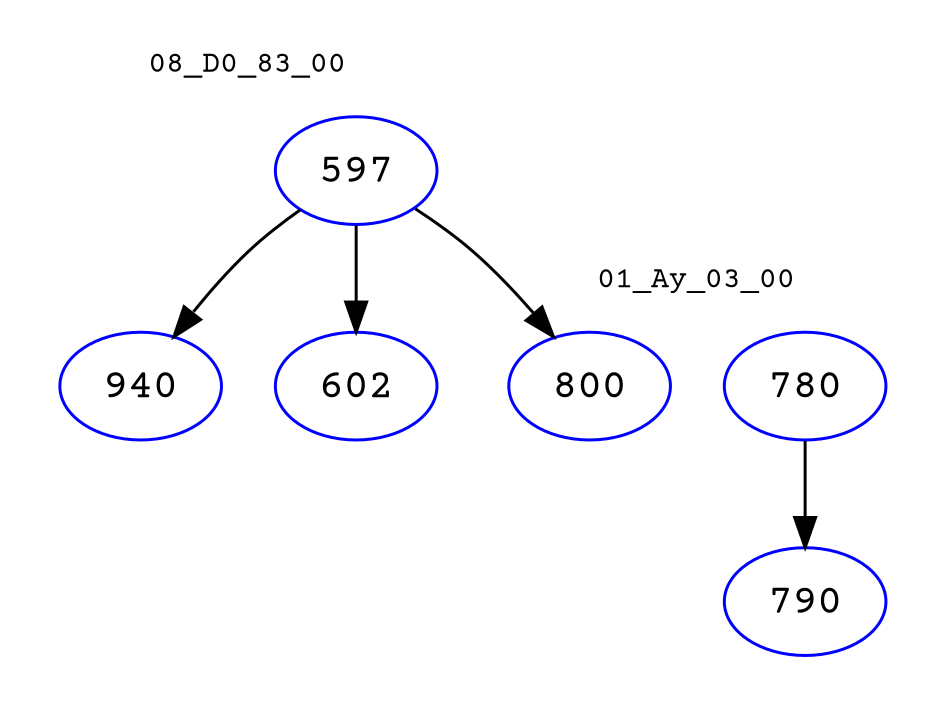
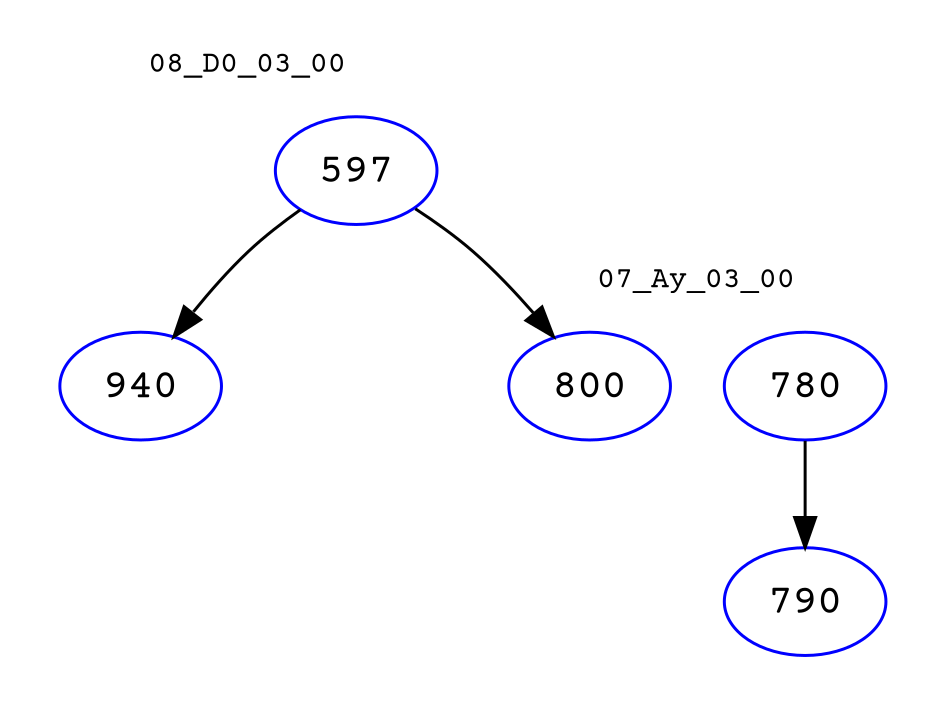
cluster "08_D0_83_00": label "08_D0_83_00" -> "08_D0_03_00"
cluster "01_Ay_03_00": label "01_Ay_03_00" -> "07_Ay_03_00"
node "602": removed
